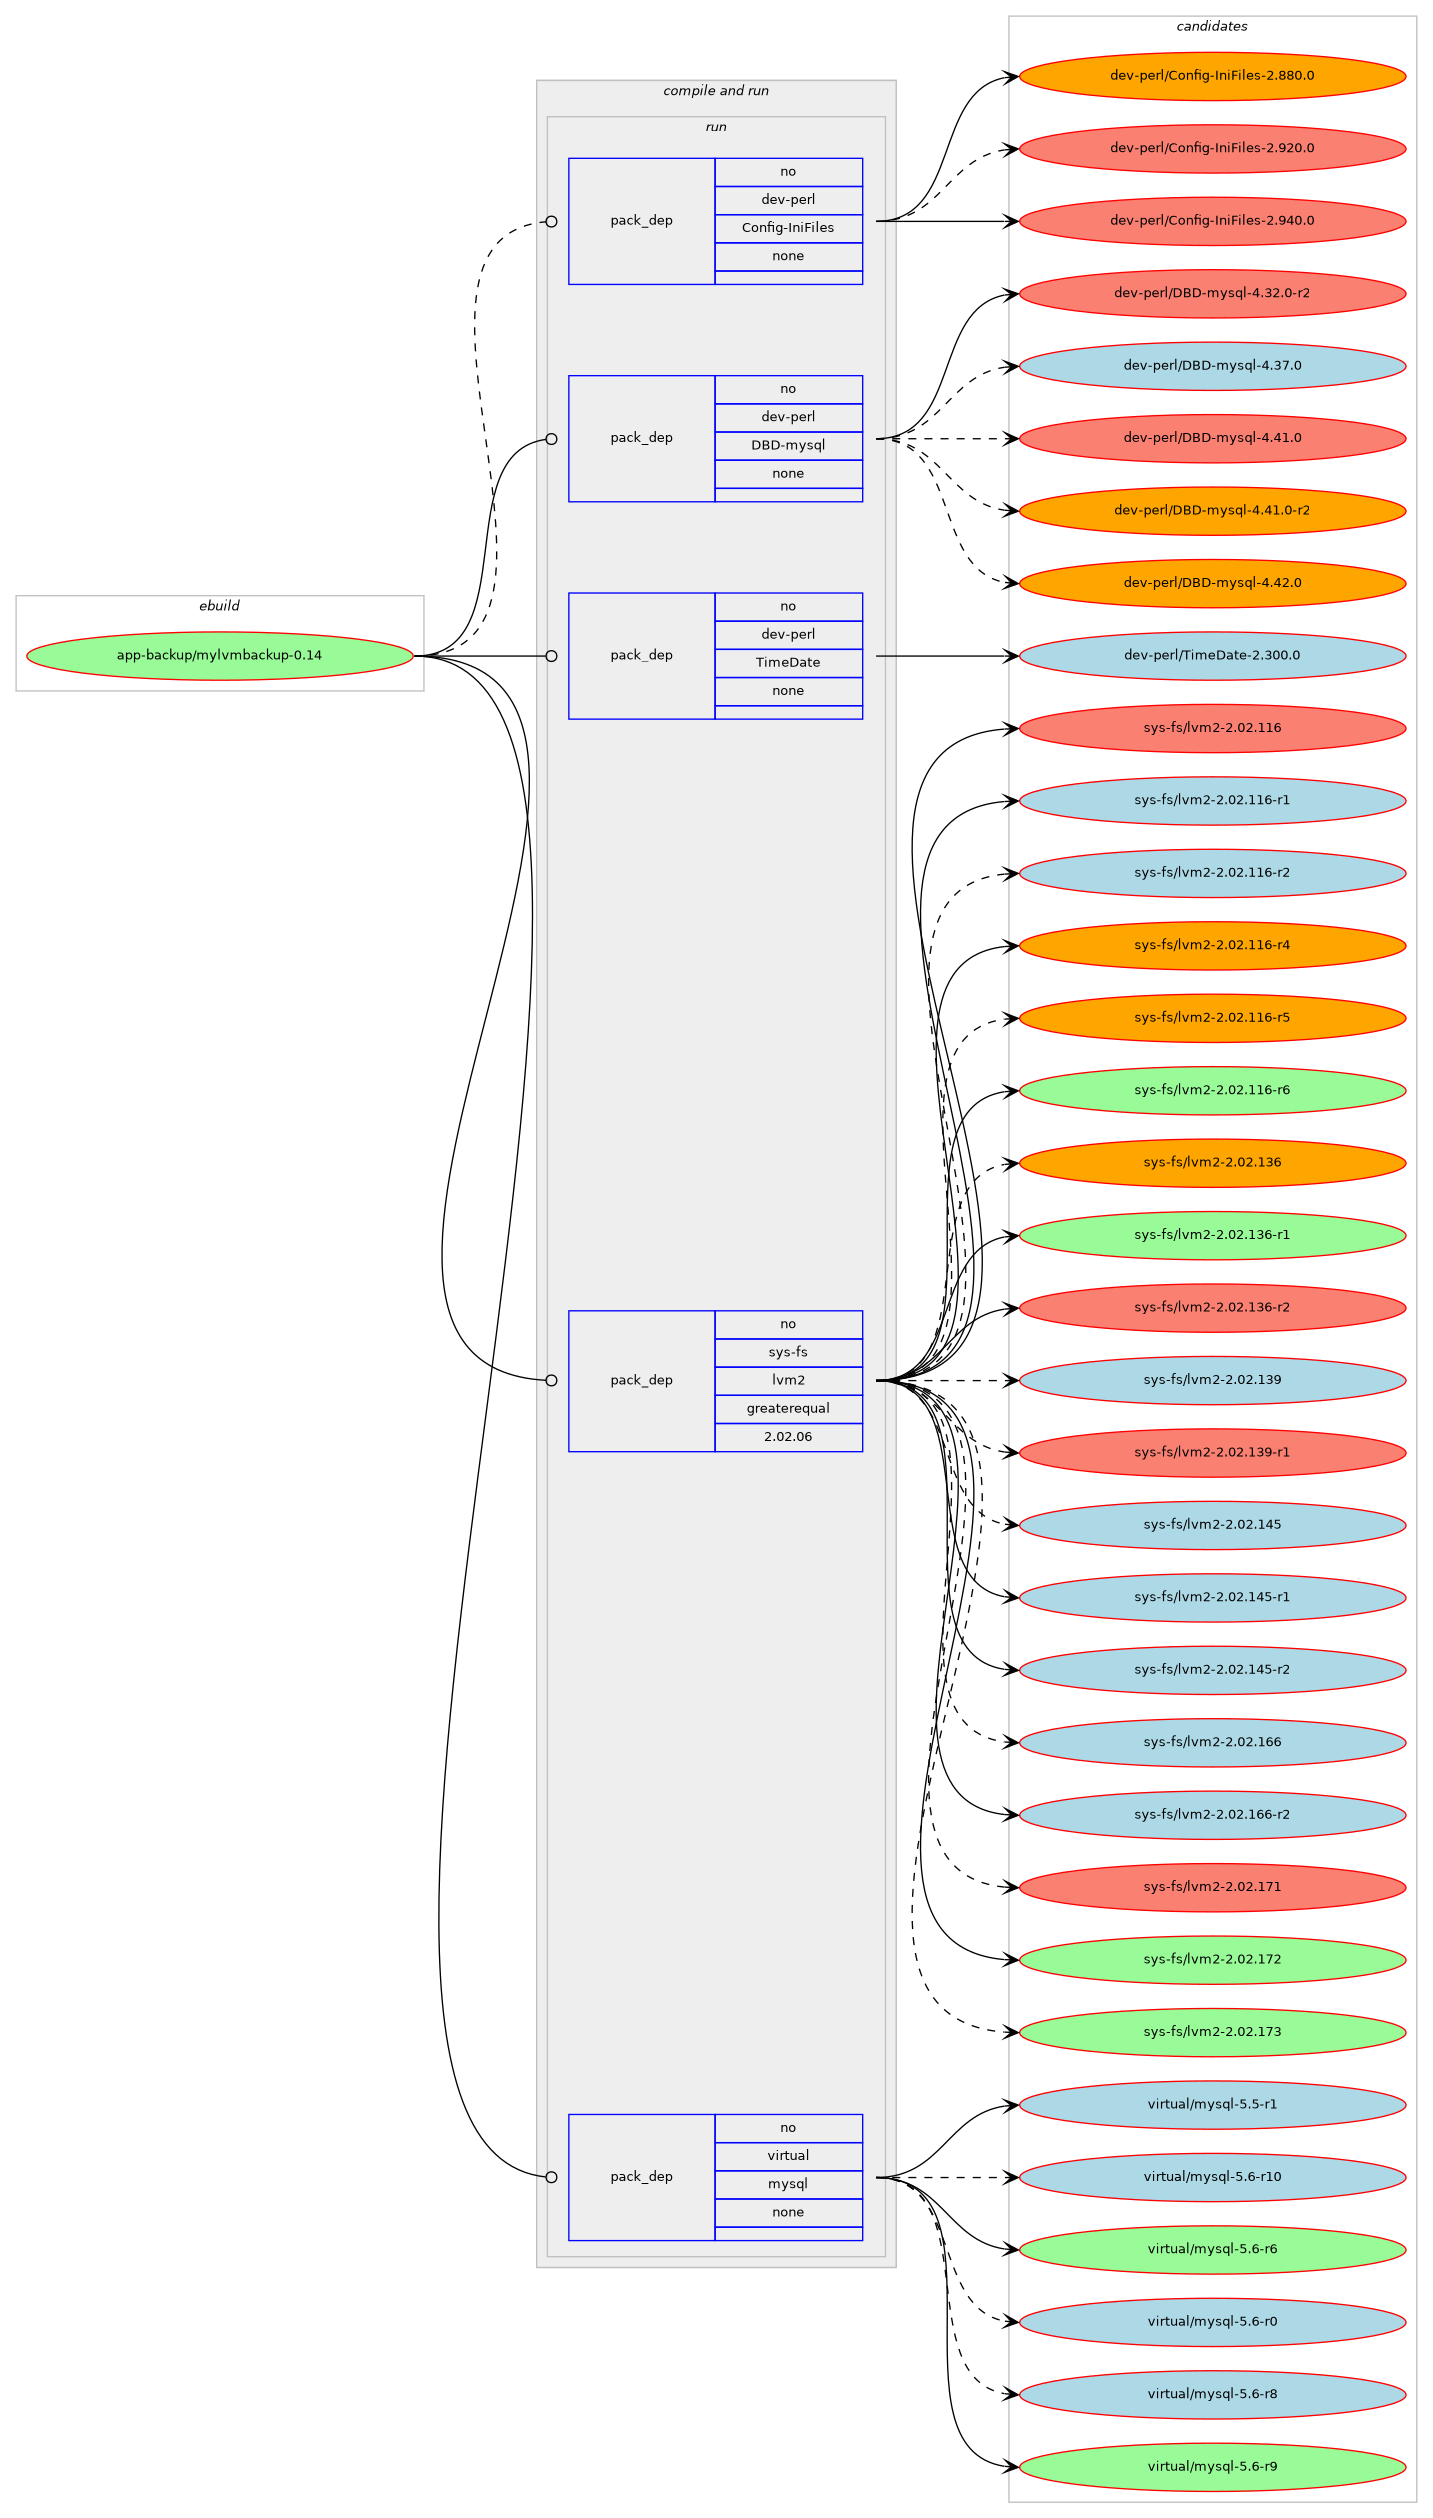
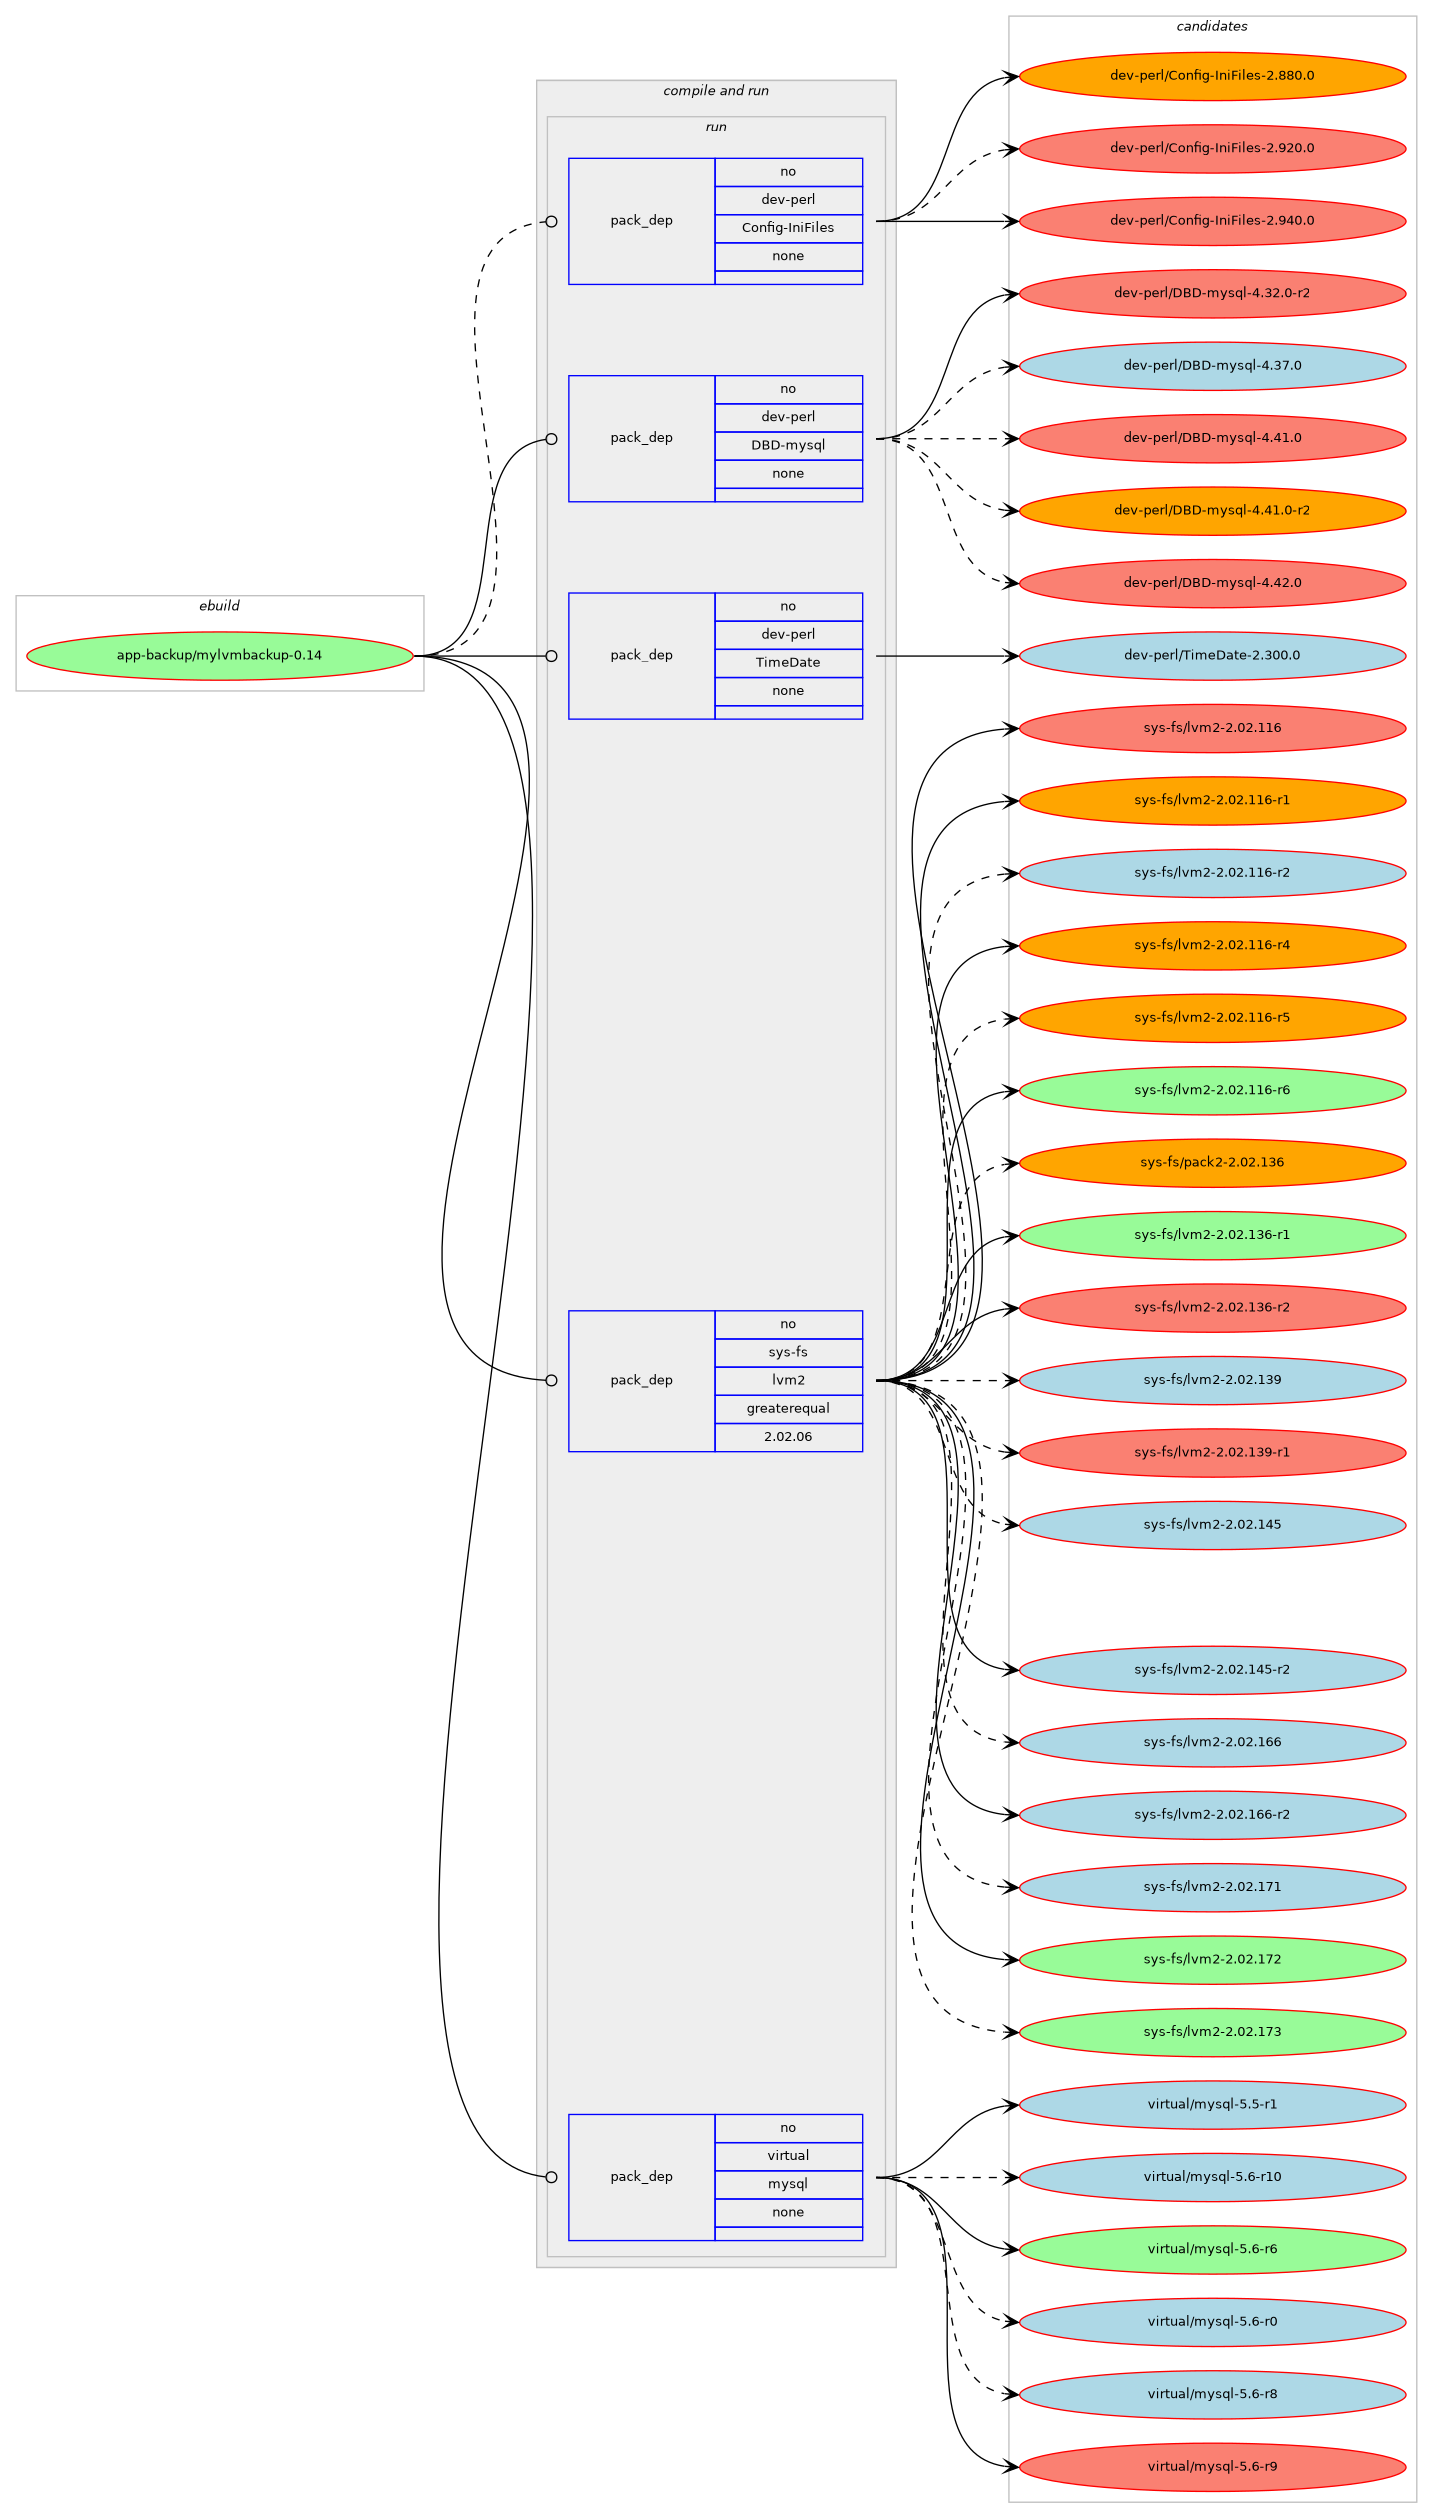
node "dev-perl/DBD-mysql-4.42.0": fillcolor orange -> salmon
node "sys-fs/lvm2-2.02.116-r1": fillcolor lightblue -> orange
node "sys-fs/lvm2-2.02.136": label "sys-fs/lvm2-2.02.136" -> "sys-fs/pack2-2.02.136"
node "sys-fs/lvm2-2.02.145-r1": removed
node "sys-fs/lvm2-2.02.171": fillcolor salmon -> lightblue
node "virtual/mysql-5.6-r9": fillcolor palegreen -> salmon
